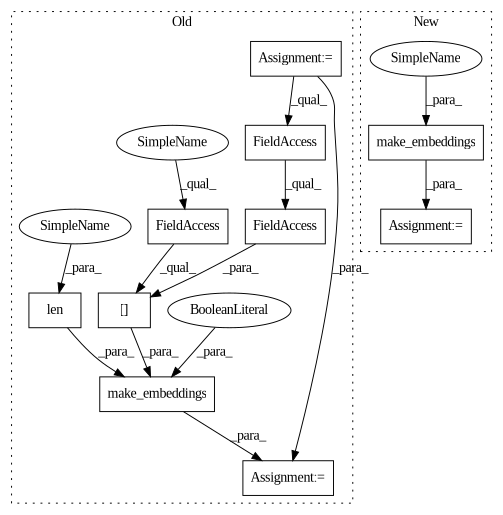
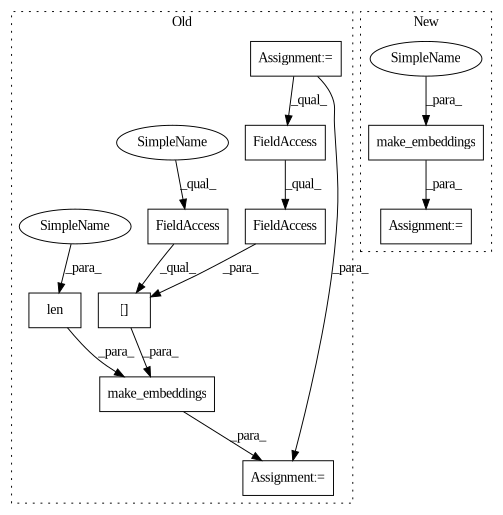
node "BooleanLiteral": removed
